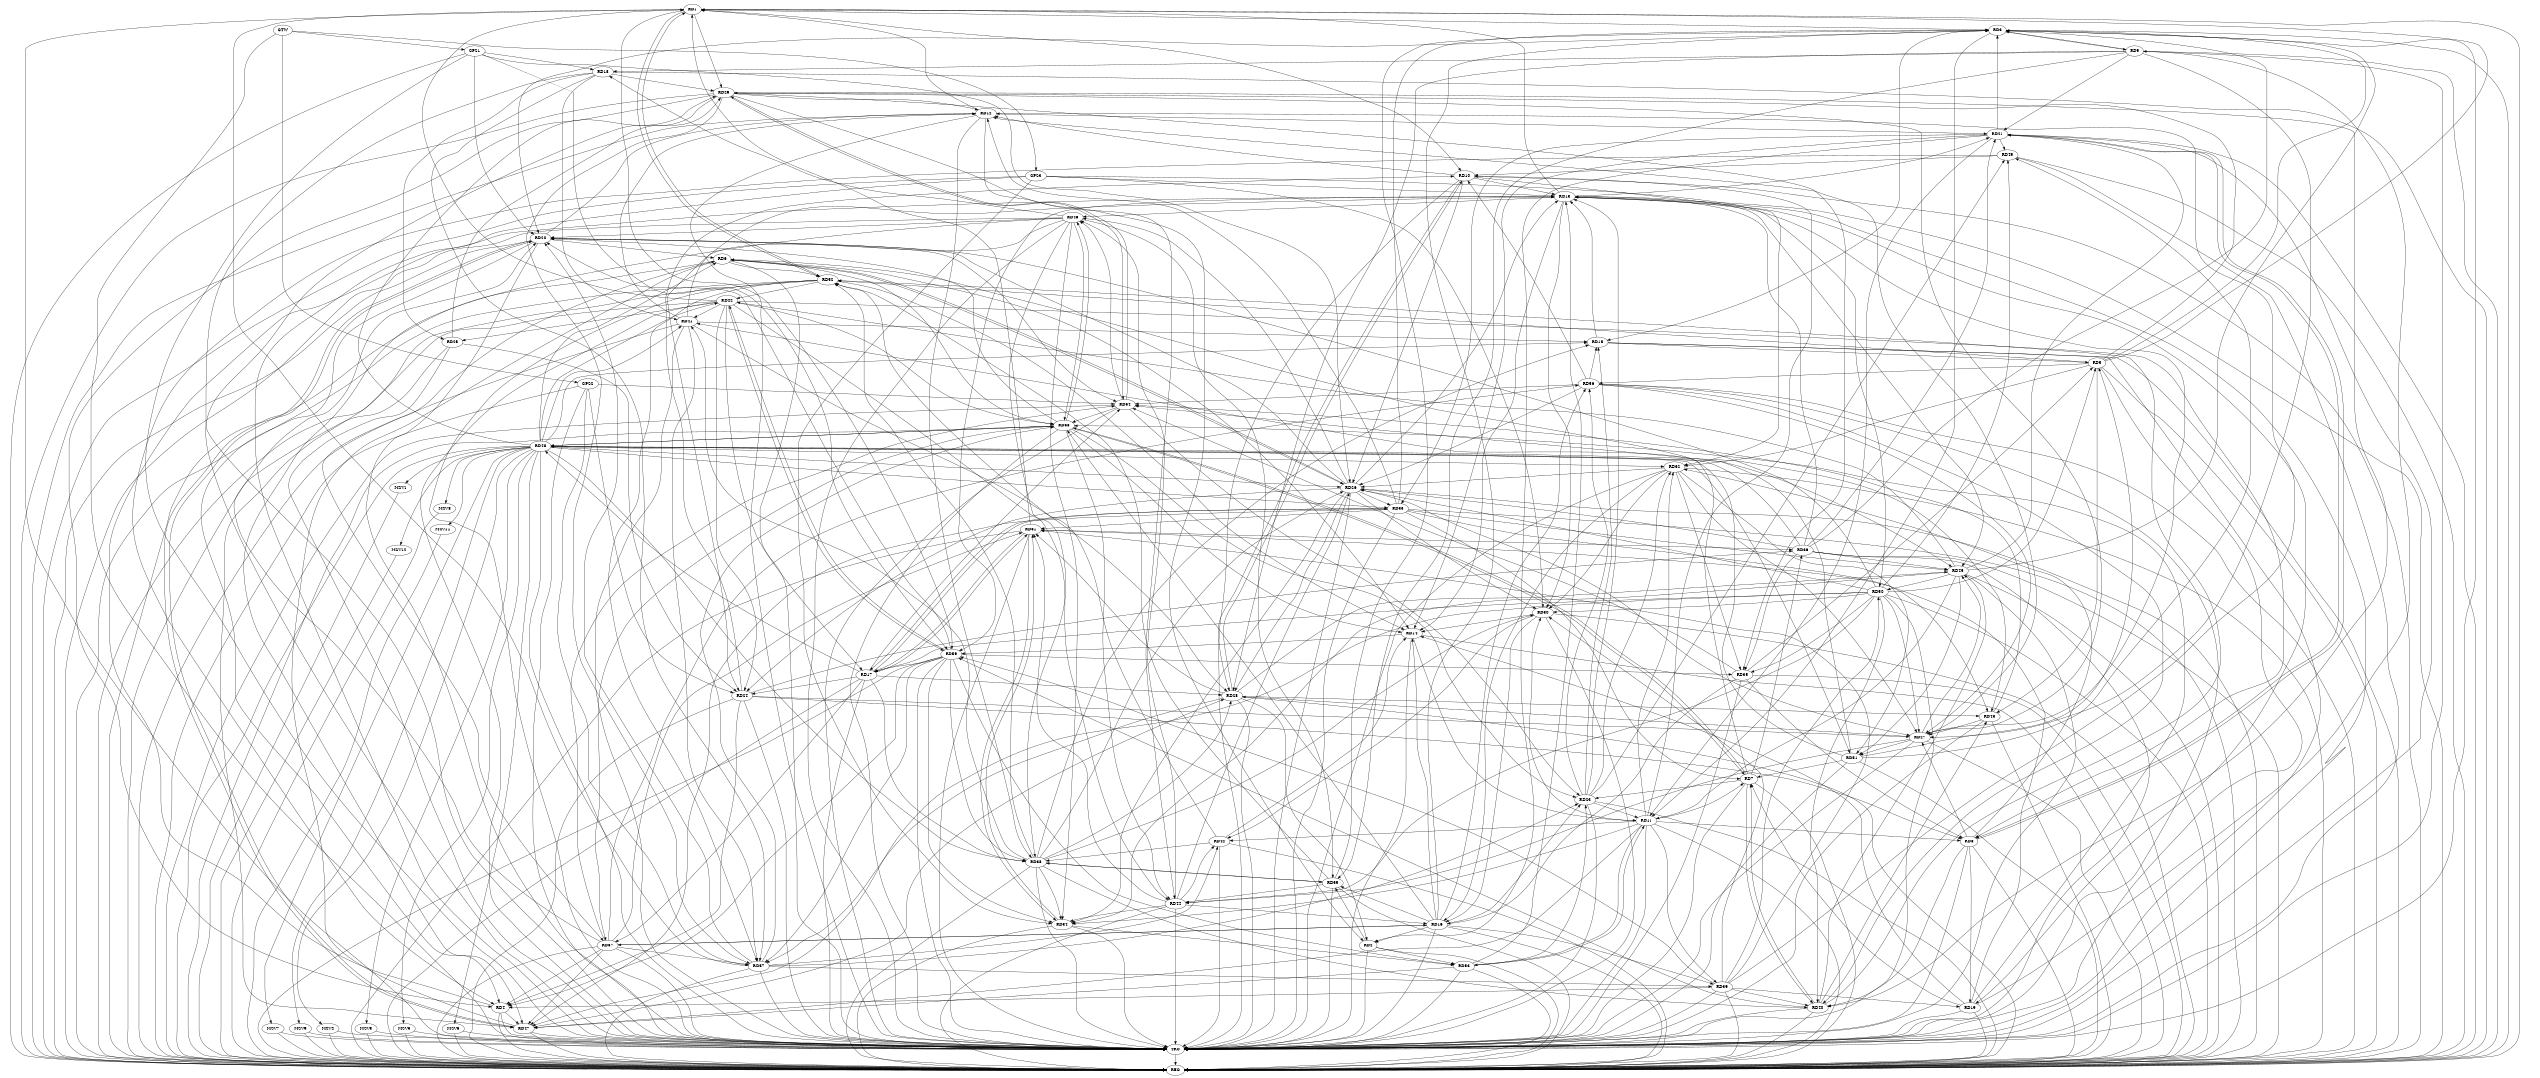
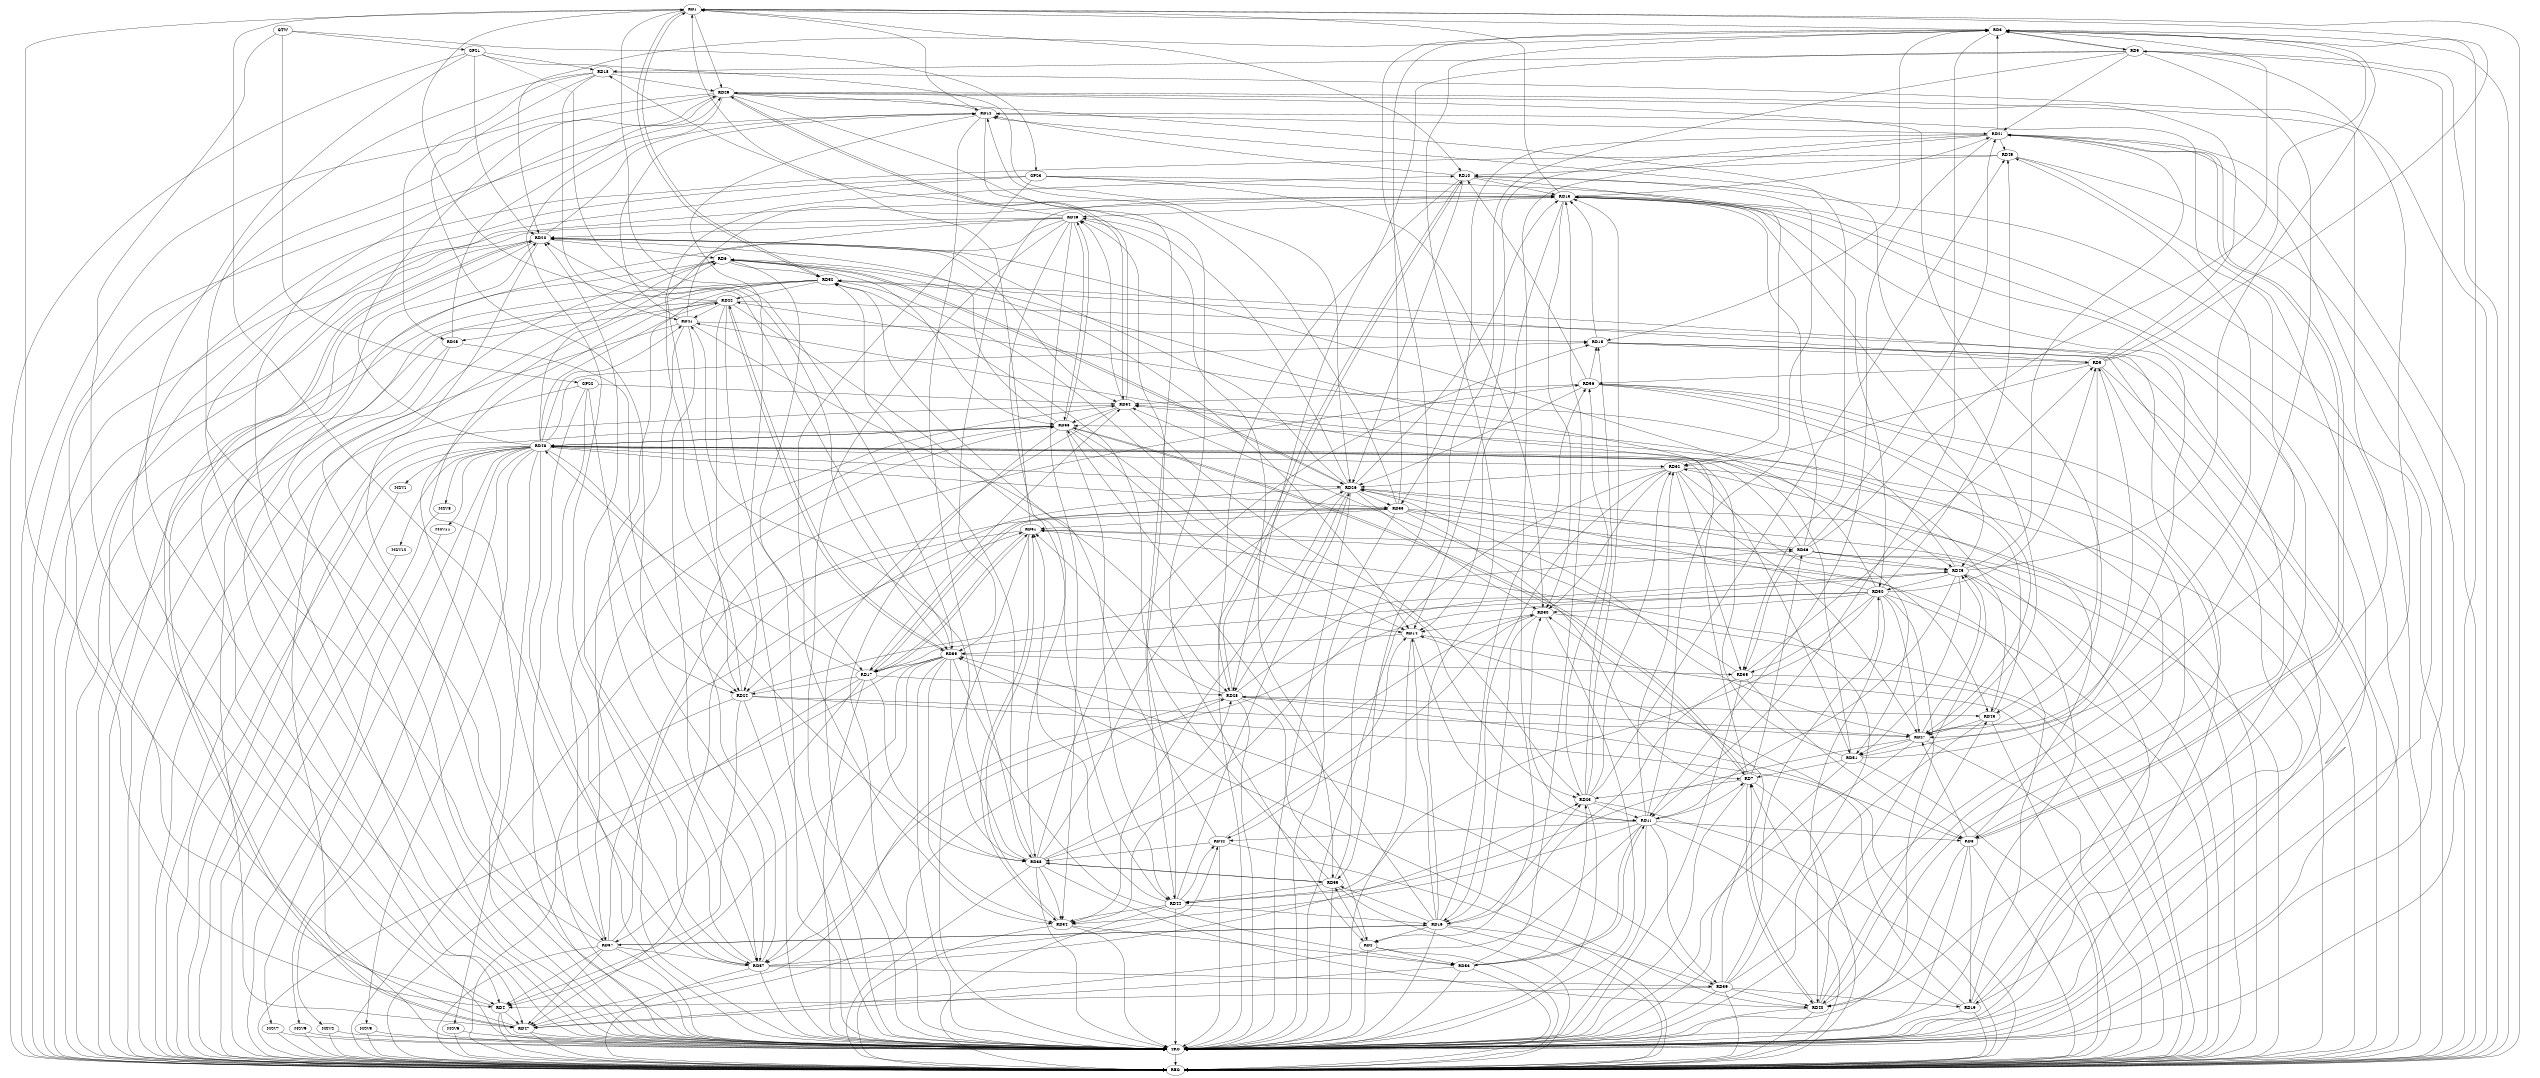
edge "RD22" -> "RD58": removed
node "MSV5": removed
